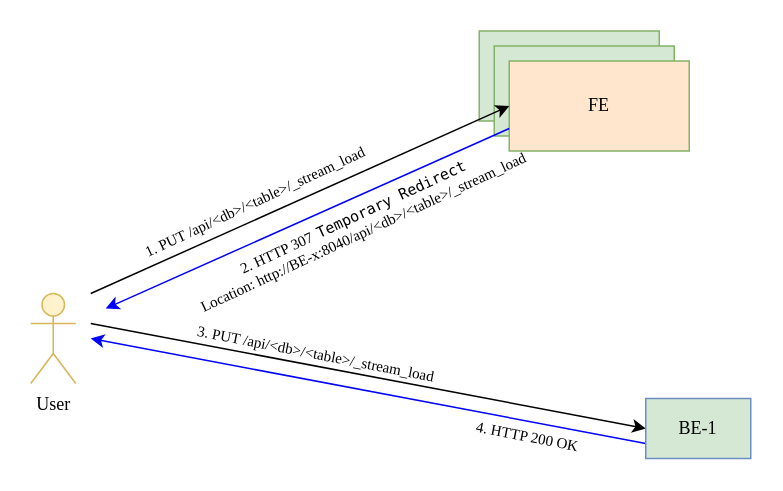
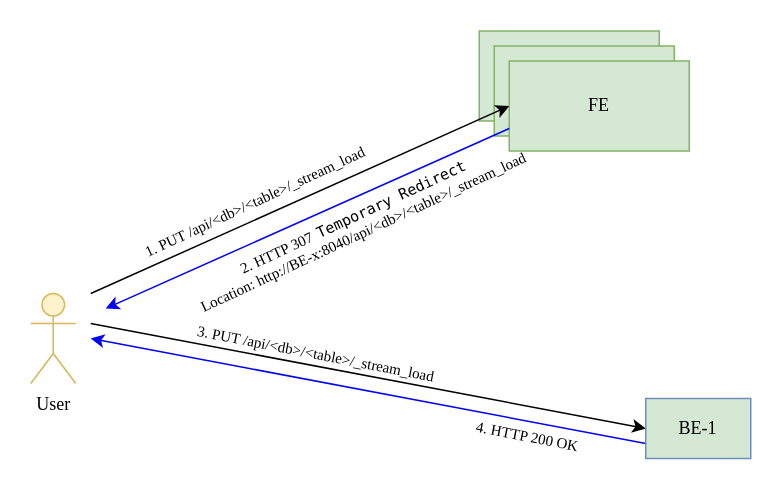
node "FE": fillcolor #ffe6cc -> #d5e8d4
